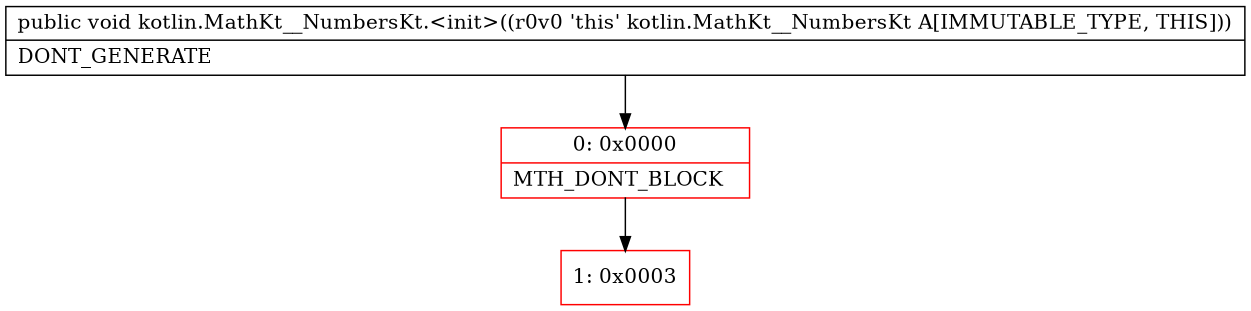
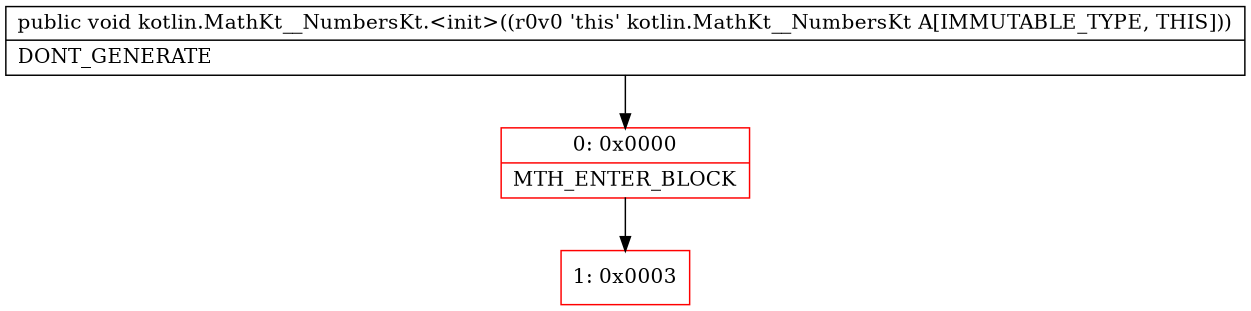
node "0: 0x0000": text "MTH_DONT_BLOCK" -> "MTH_ENTER_BLOCK"
